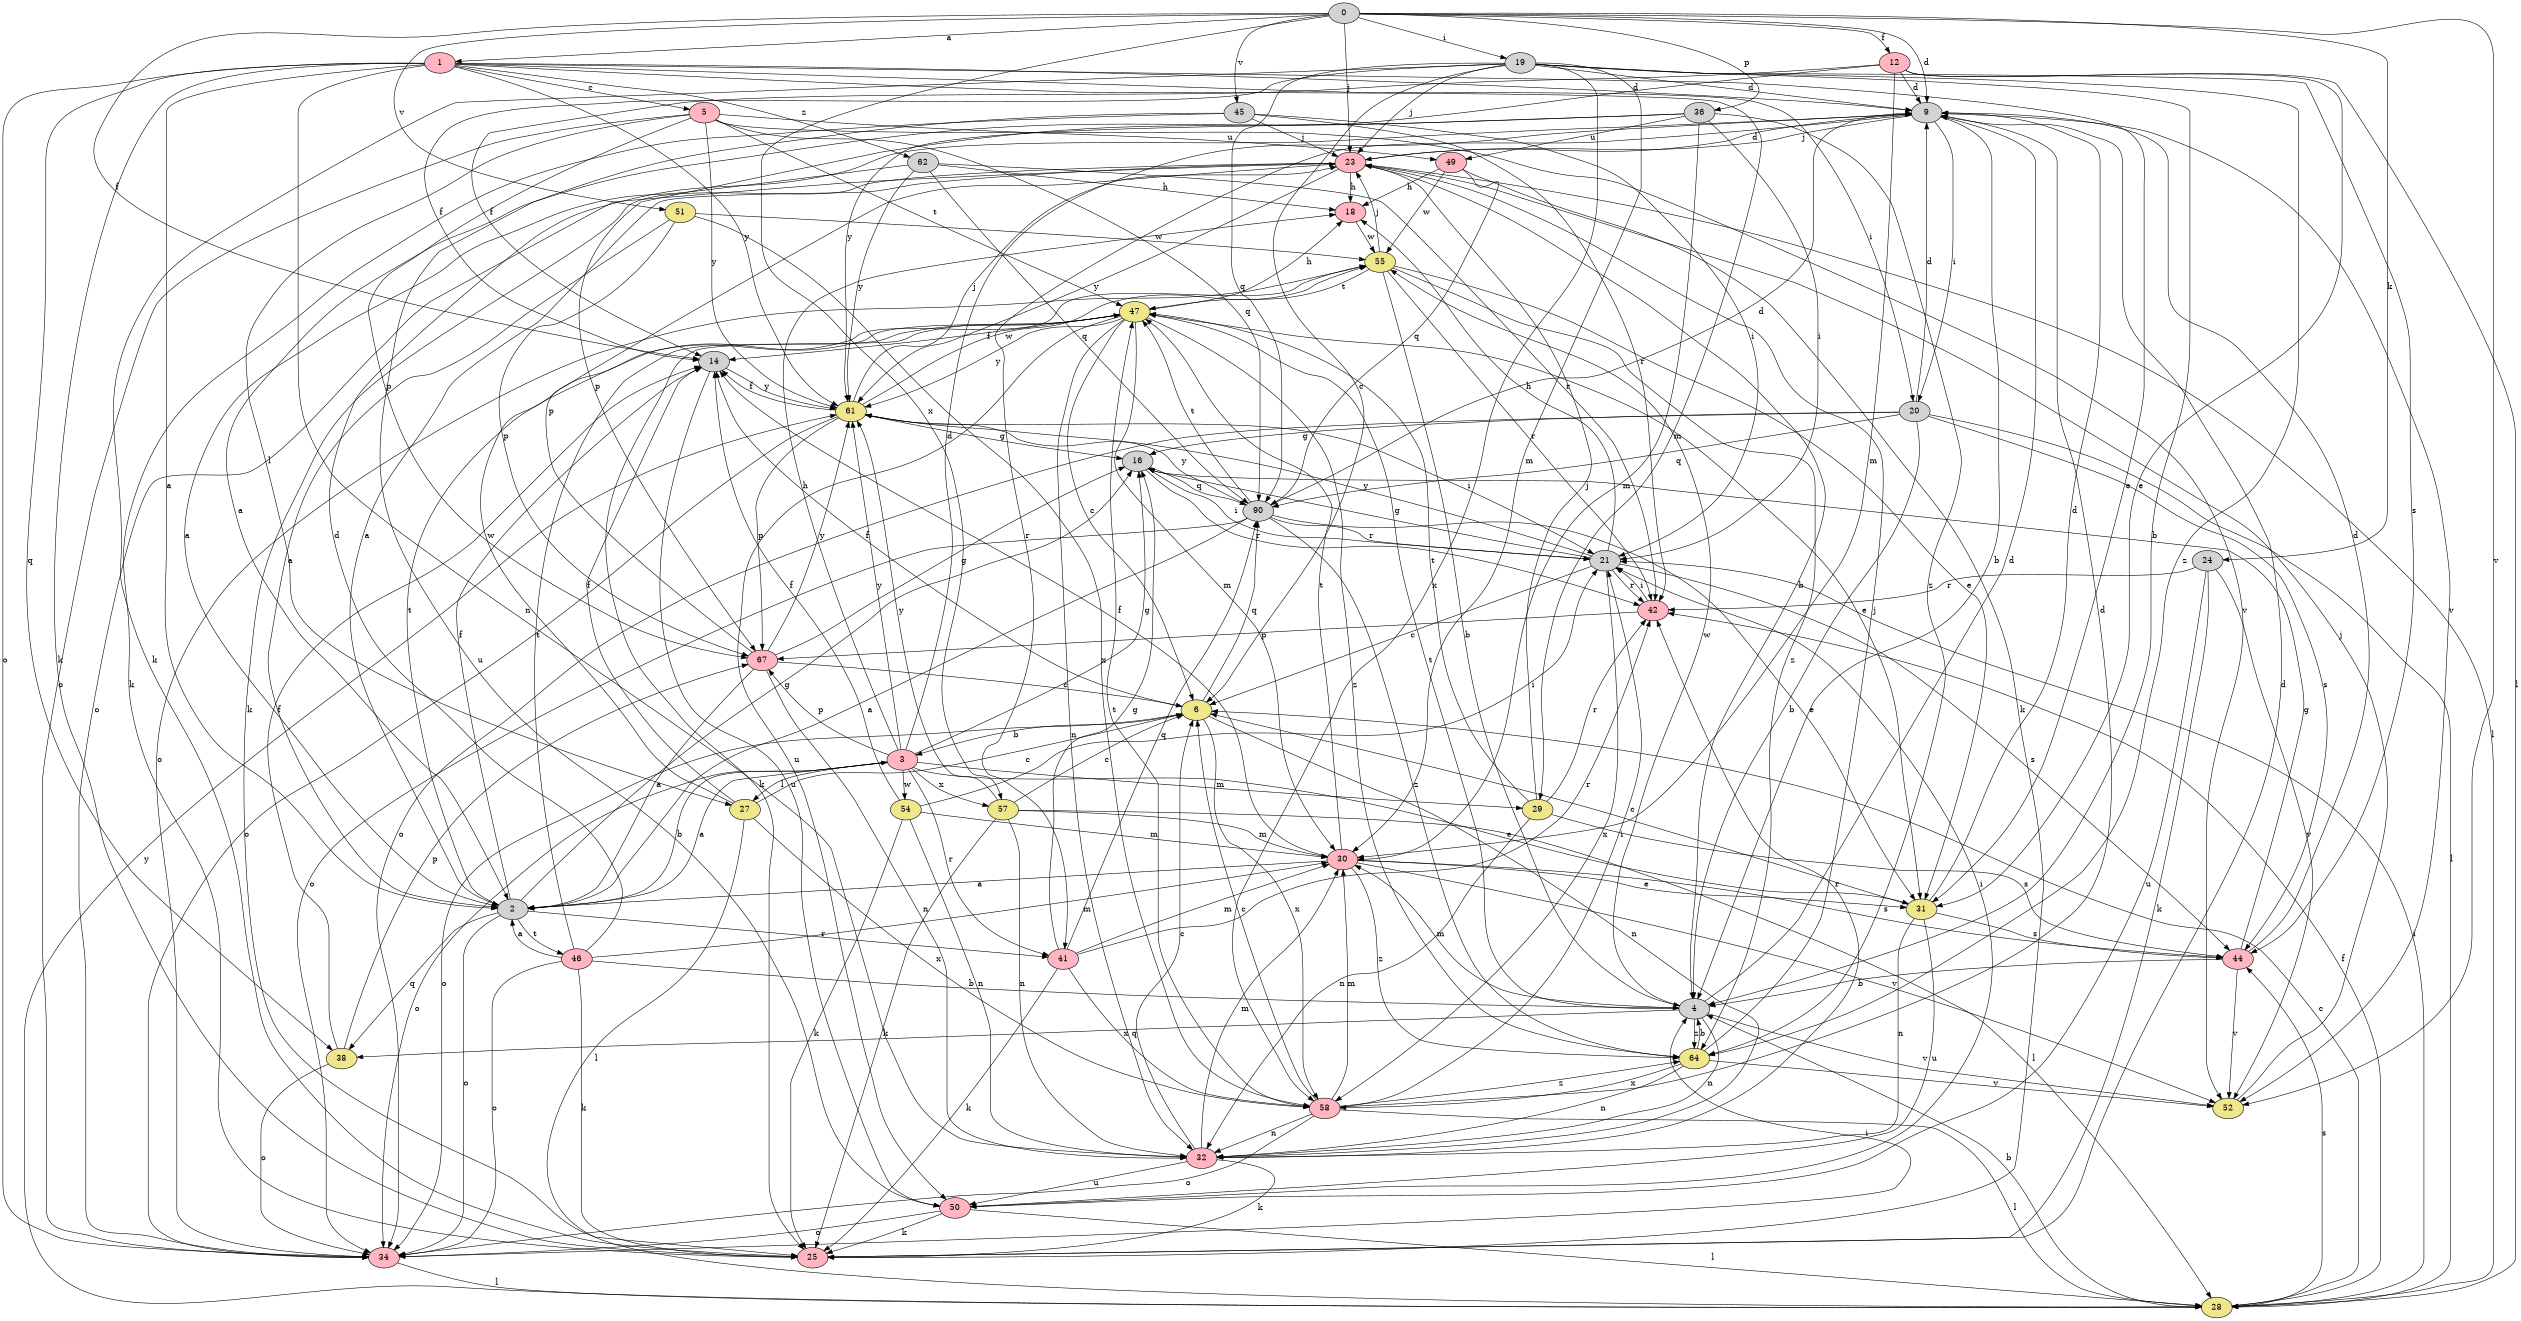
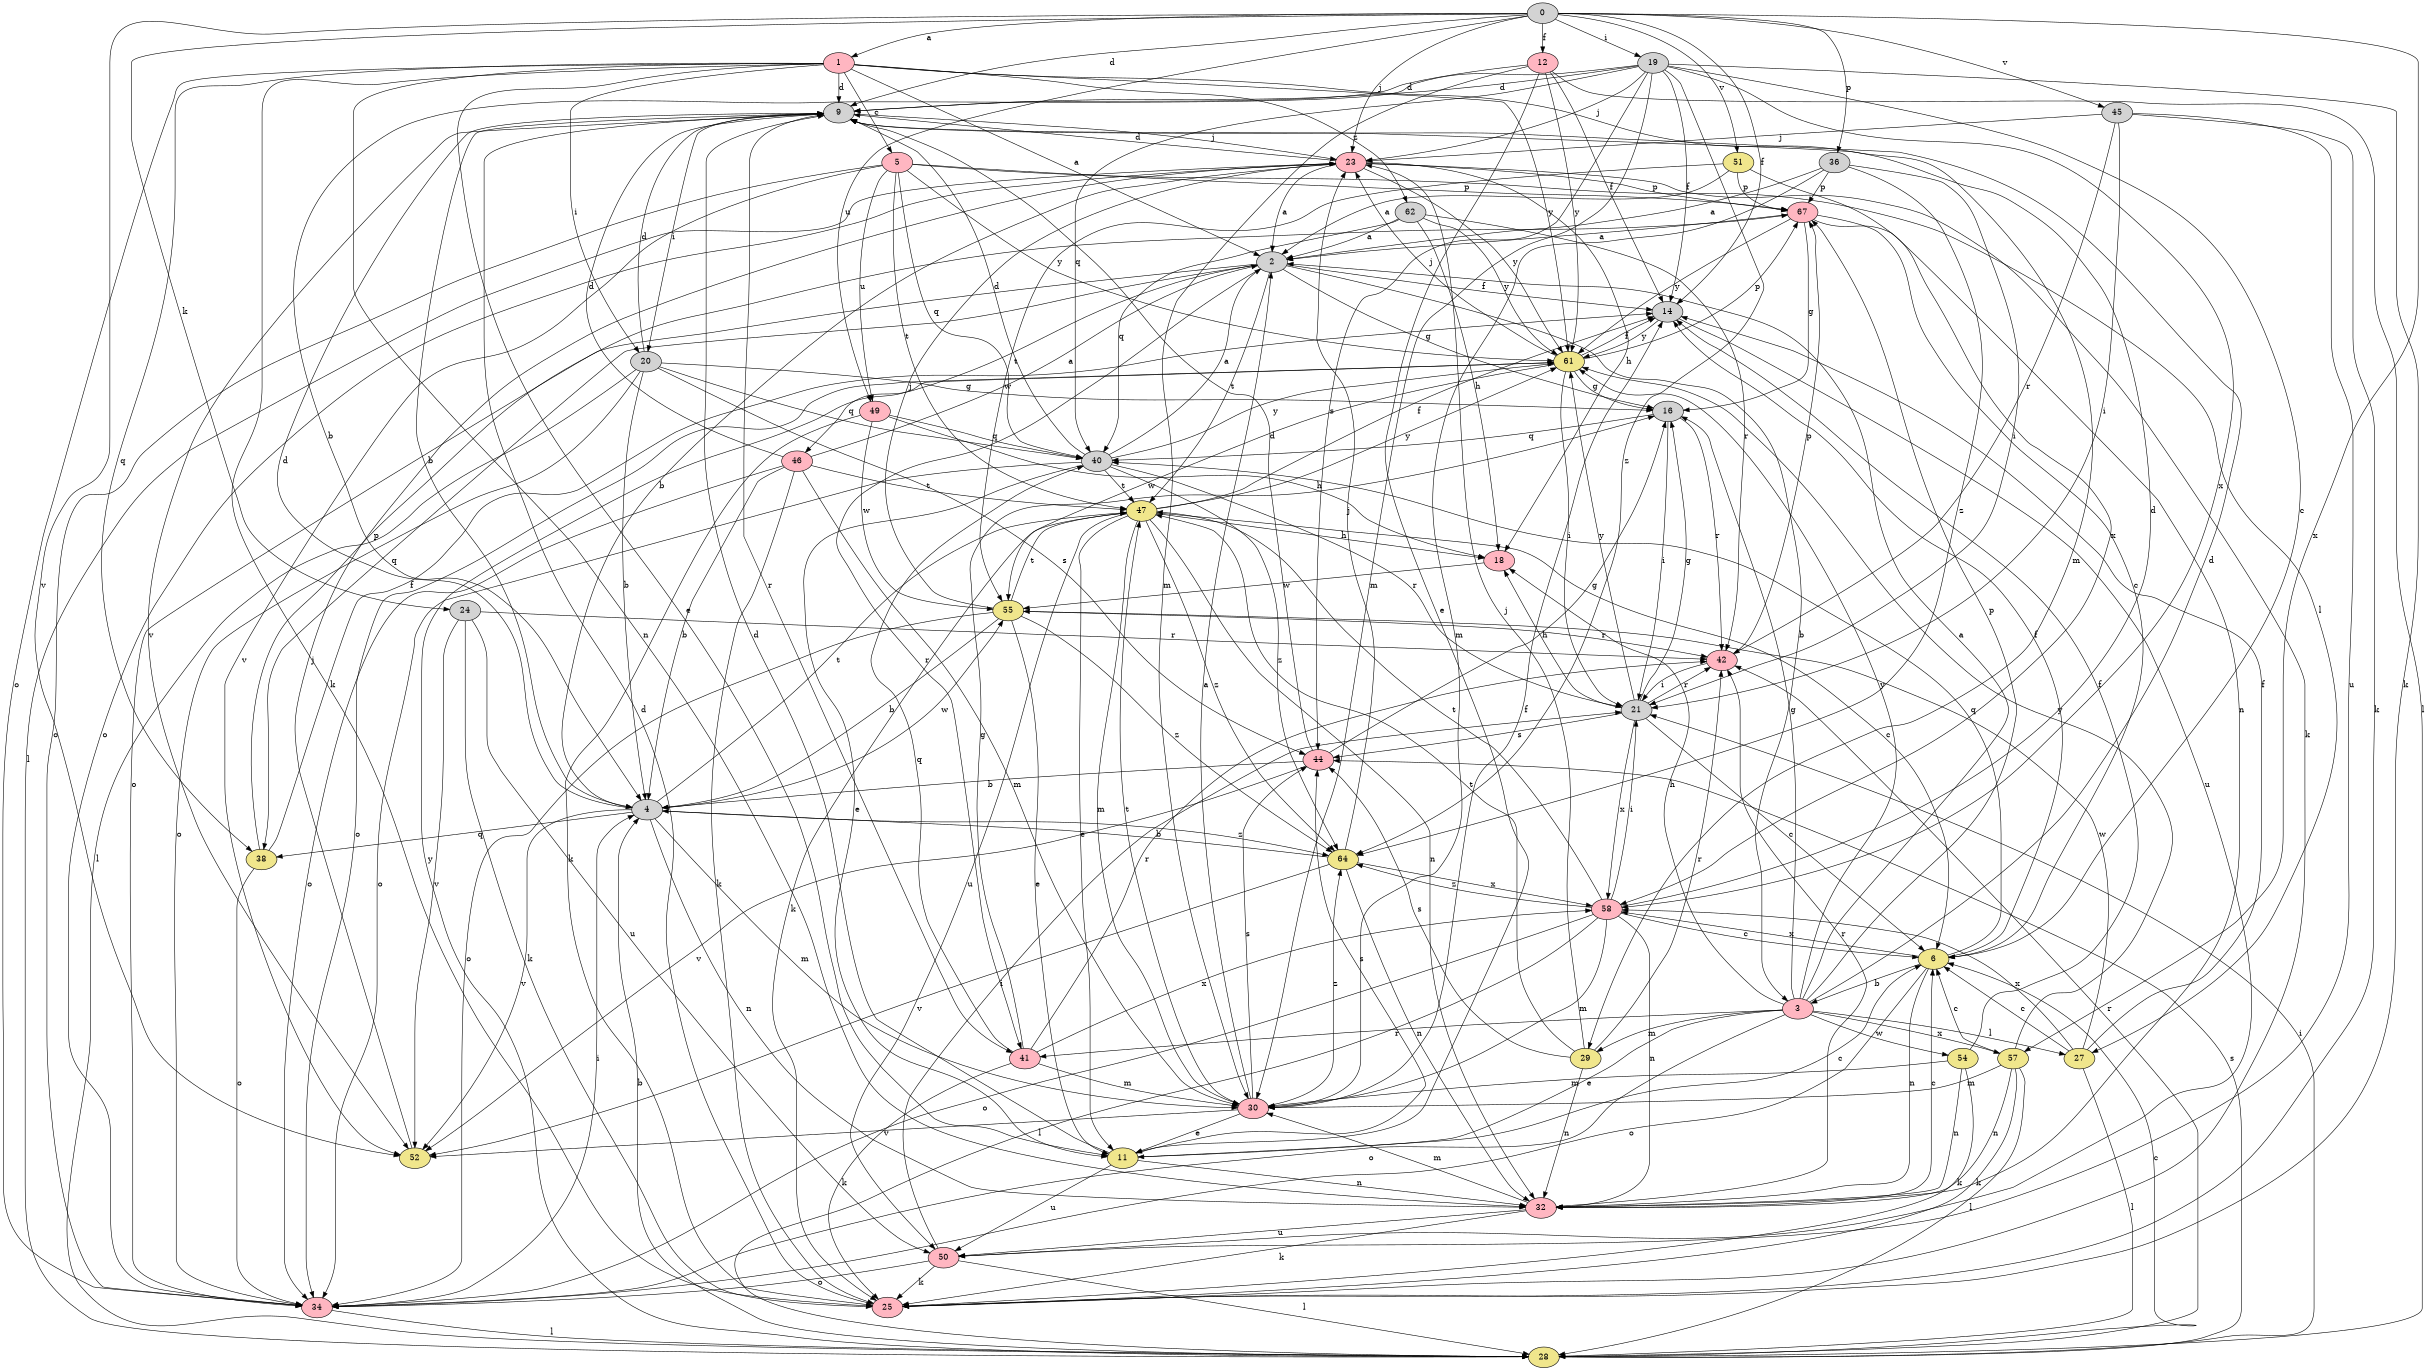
edge "36" -> "49": now "0" -> "49"
edge "67" -> "23": reversed
node "90": label "90" -> "40"
edge "54" -> "21": removed, label "i"
node "31": label "31" -> "11"
edge "28" -> "42": label "f" -> "r"
